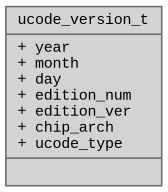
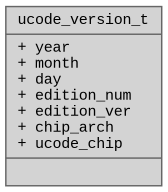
node "ucode_version_t": text "+ ucode_type" -> "+ ucode_chip"
